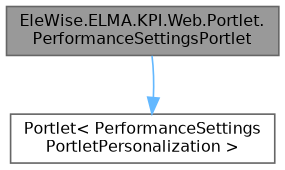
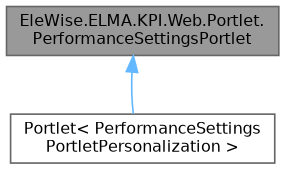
edge "EleWise.ELMA.KPI.Web.Portlet. PerformanceSettingsPortlet" -> "Portlet< PerformanceSettings PortletPersonalization >": reversed
